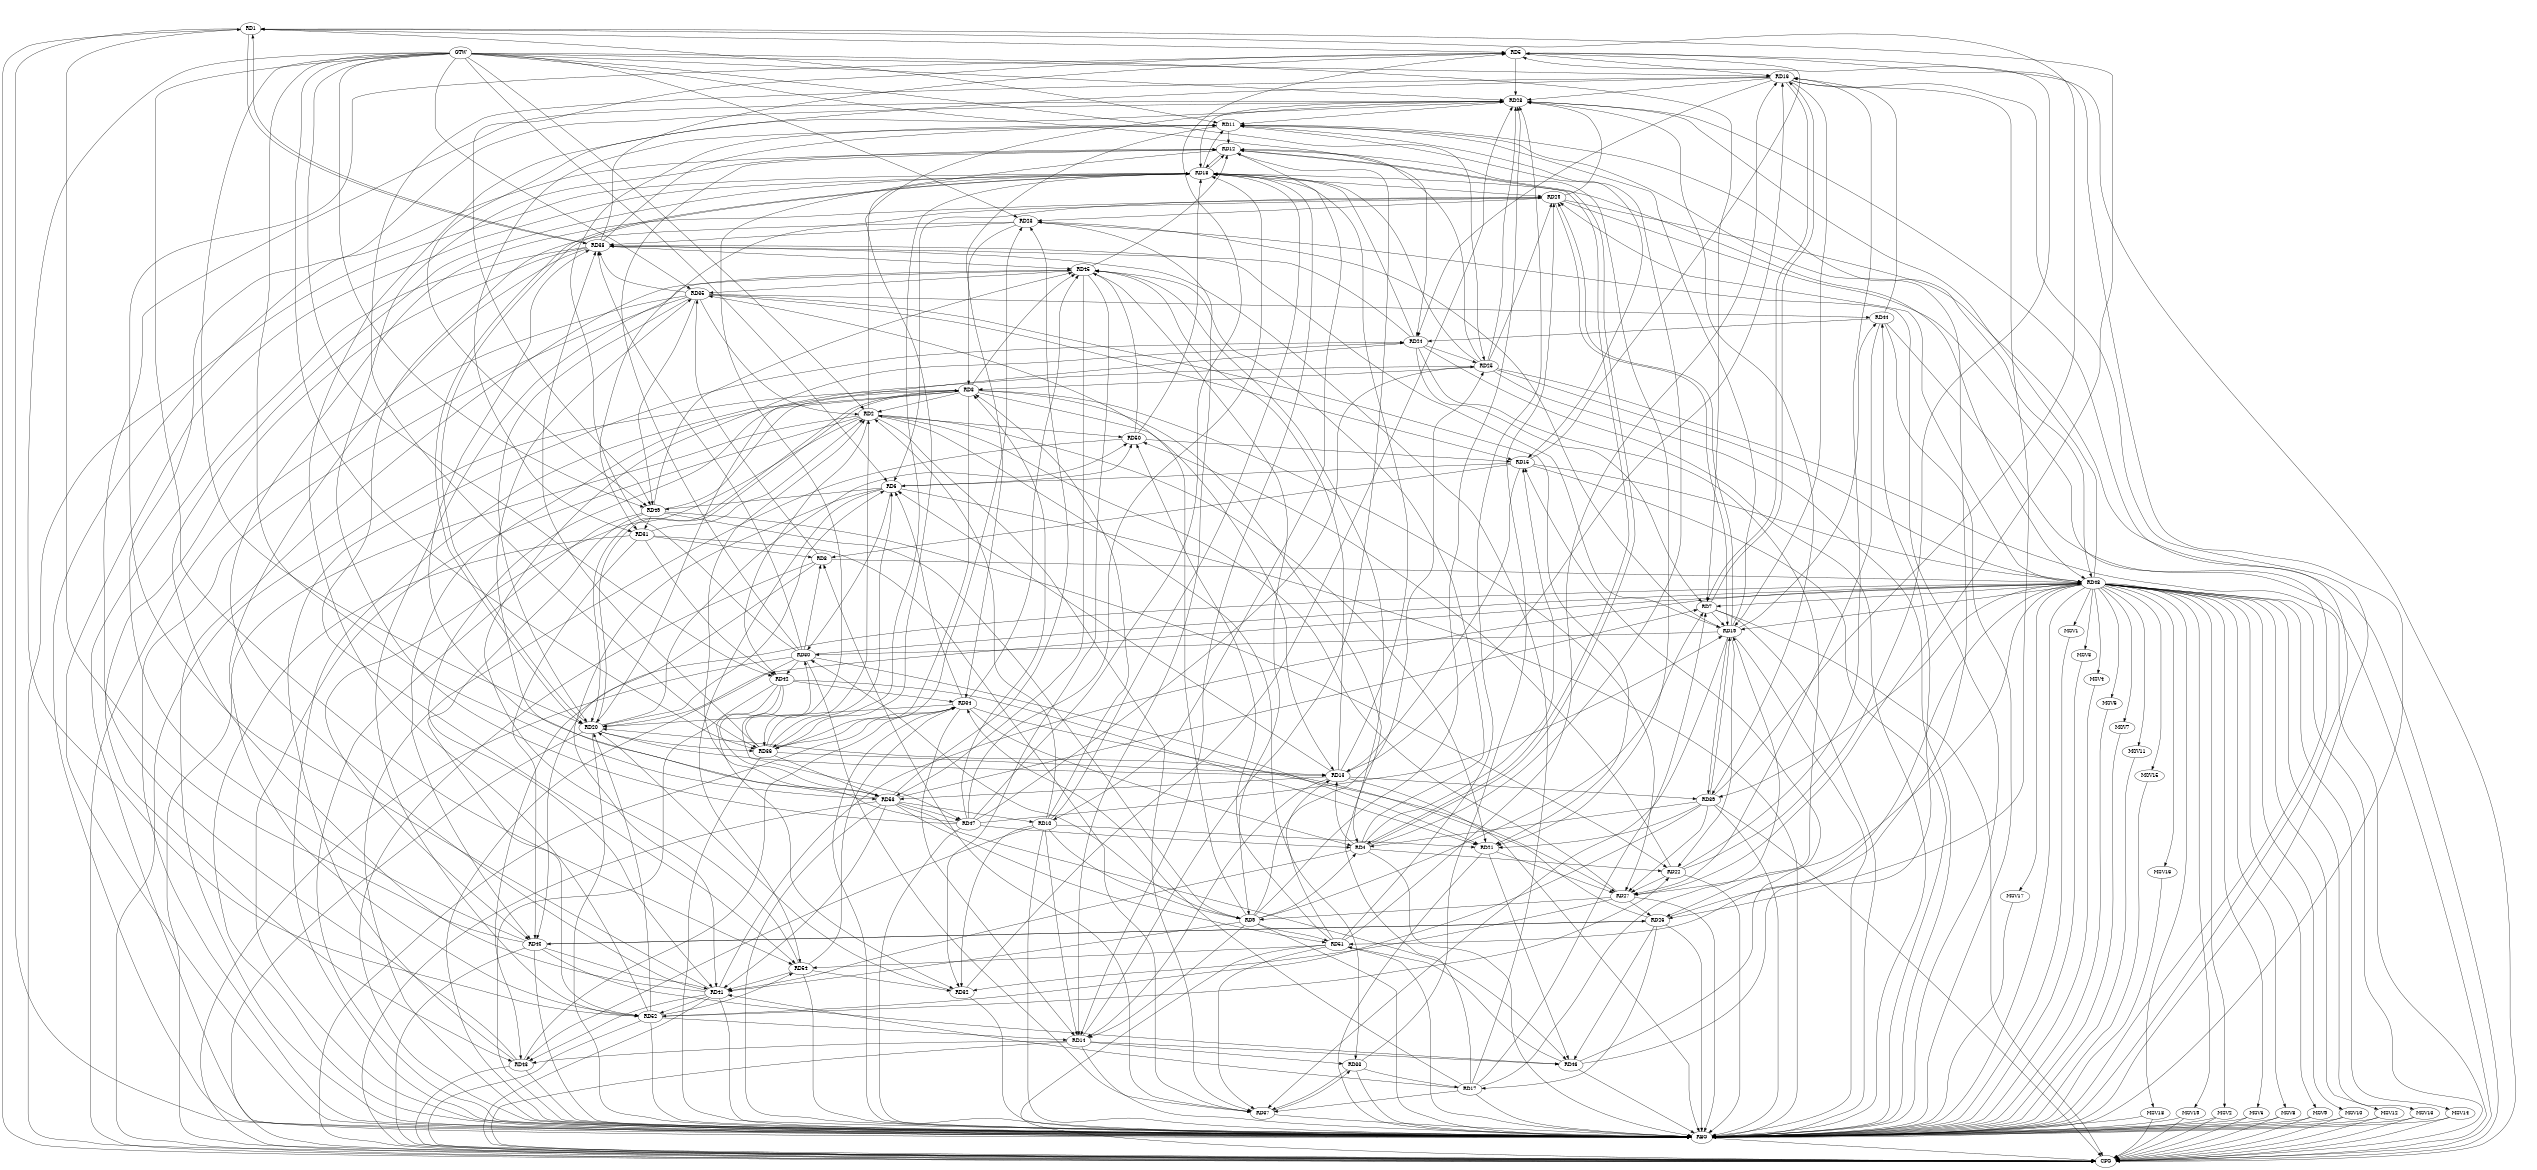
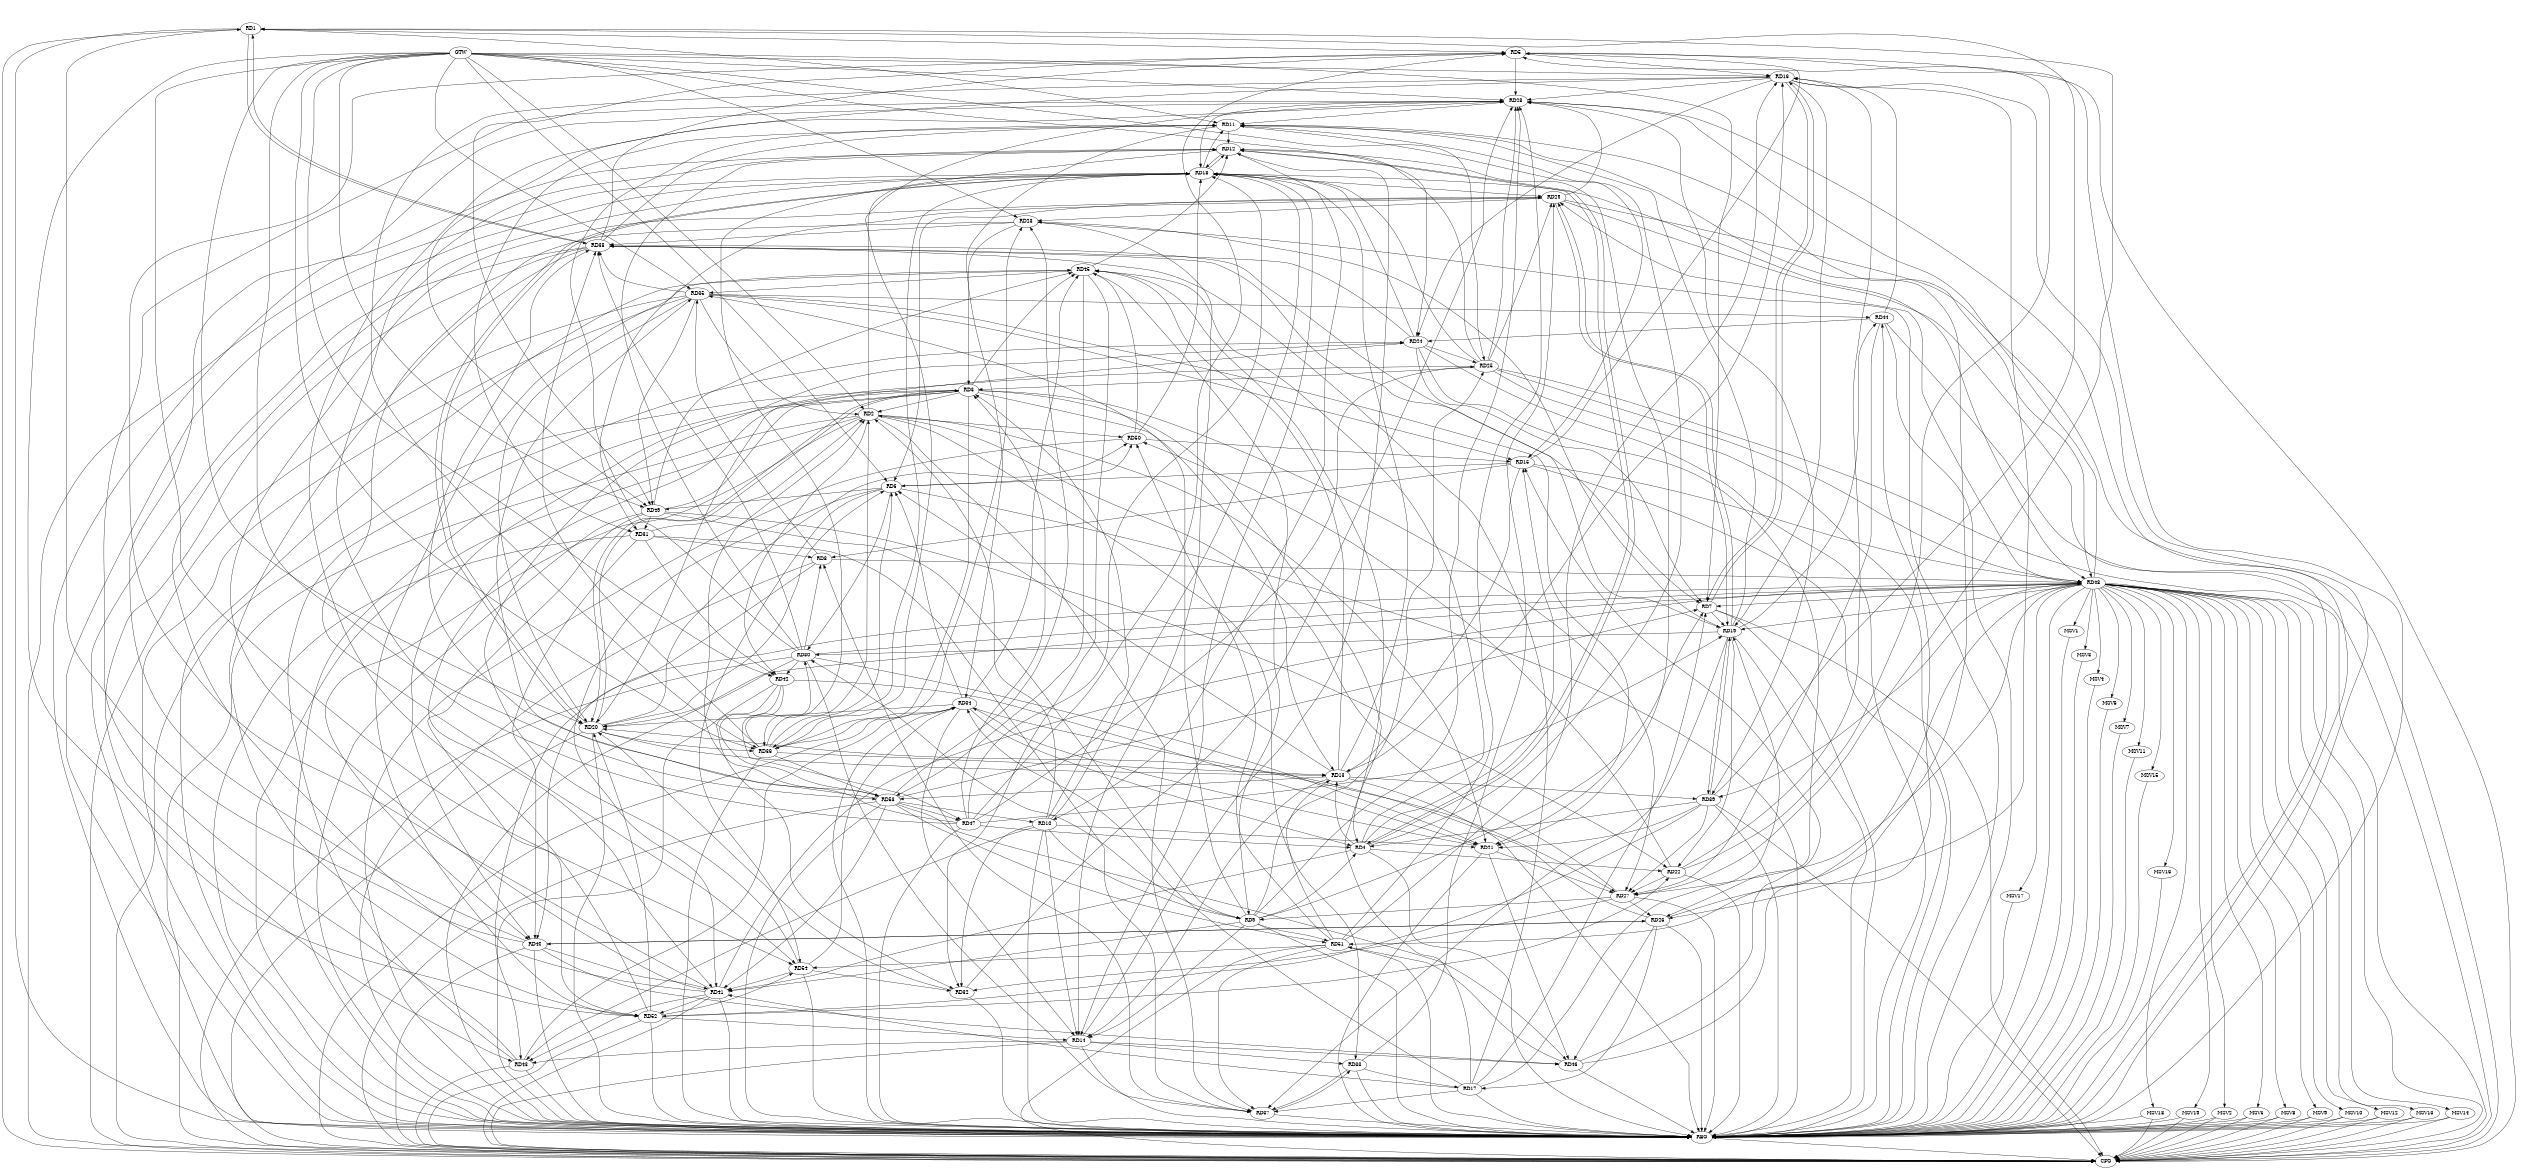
edge "RD38" -> "RD45": now "RD38" -> "RD7"
edge "RD42" -> "RD34": now "RD21" -> "RD34"
